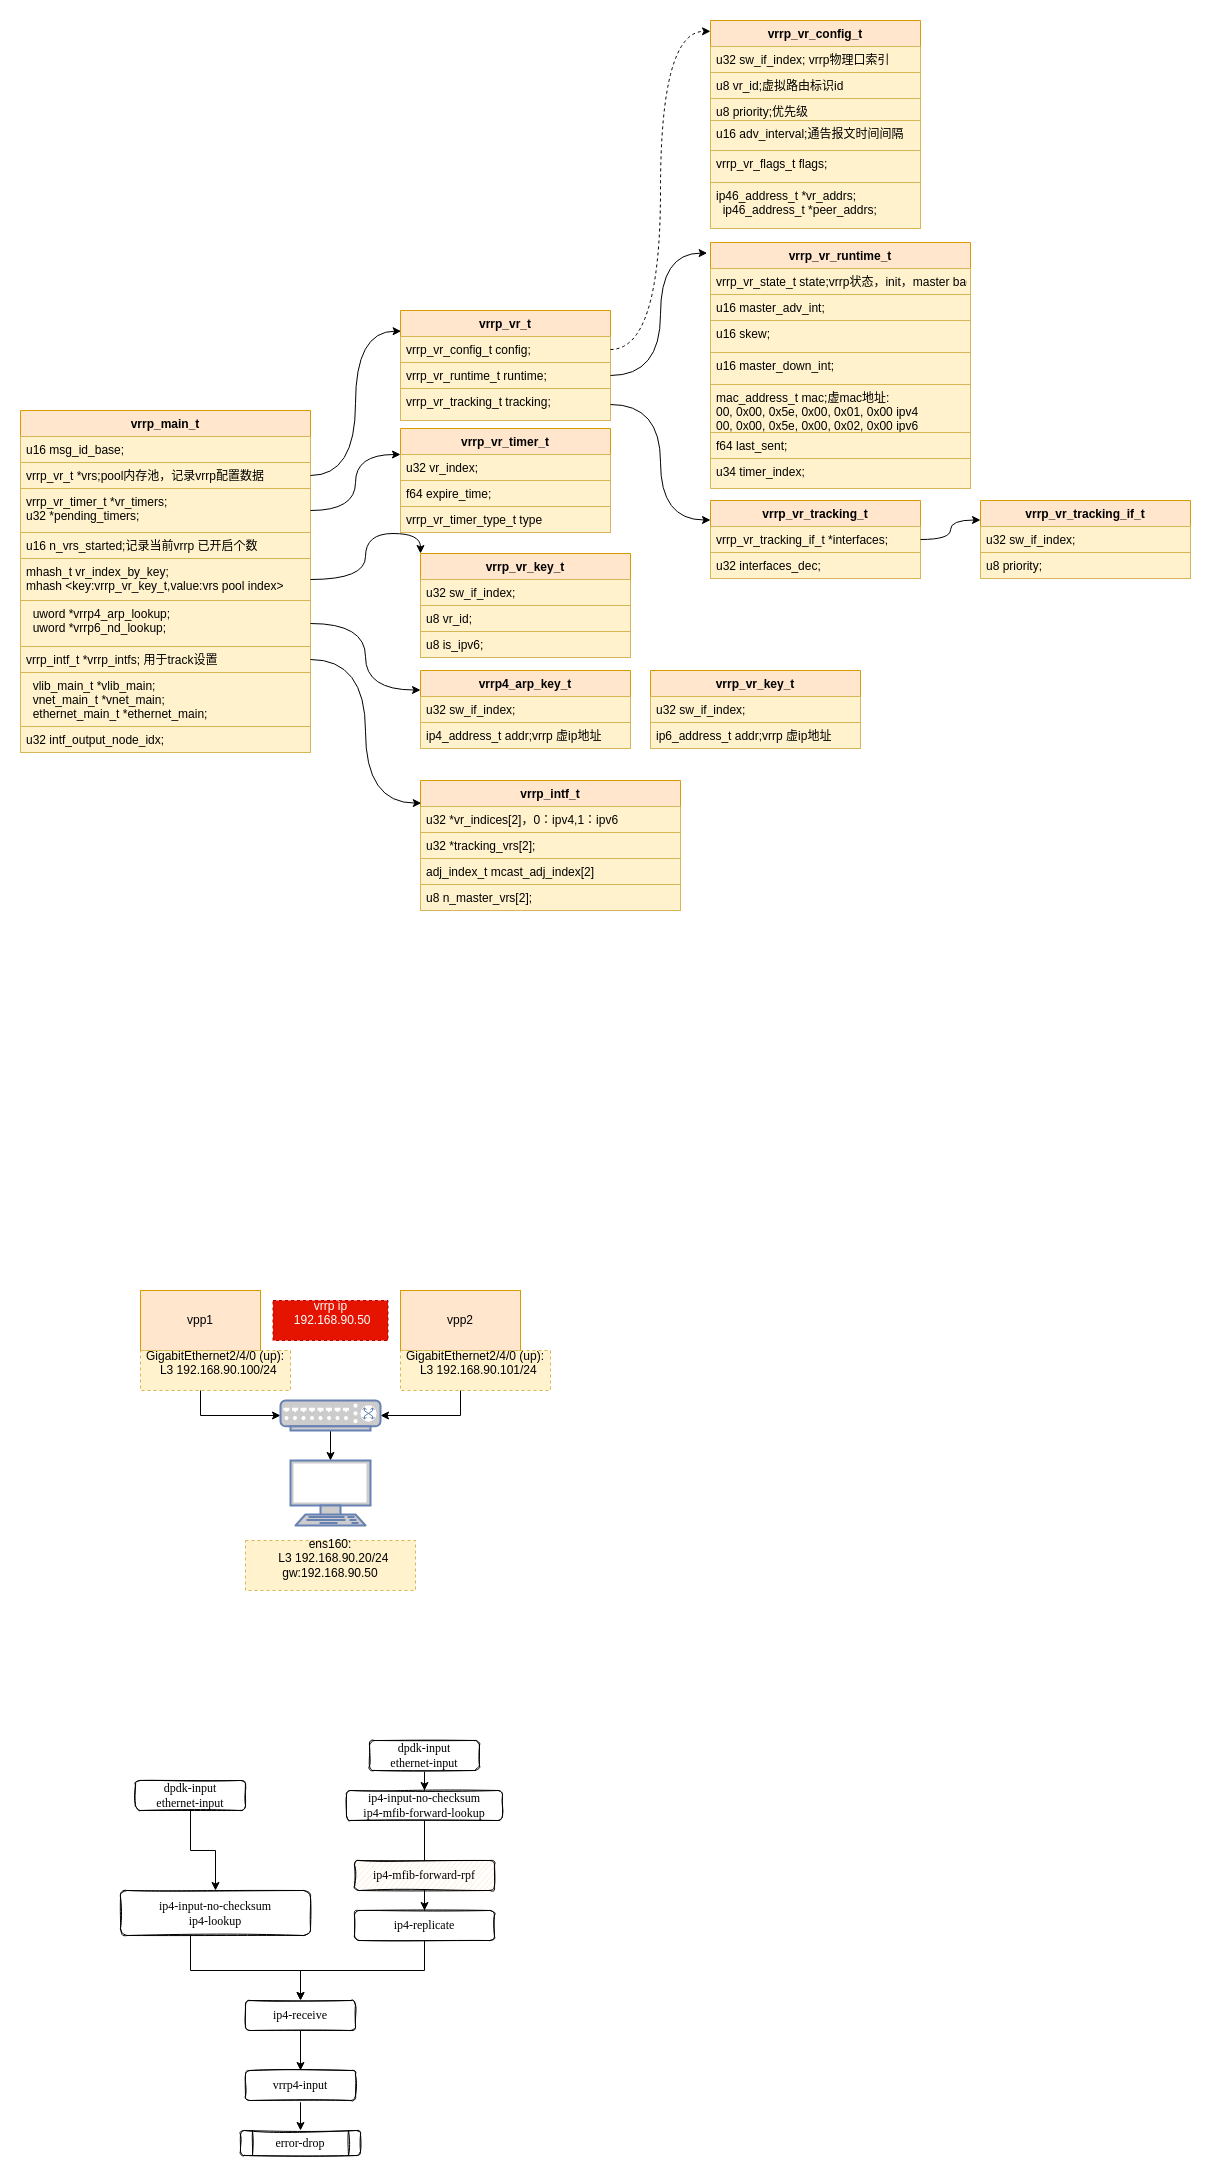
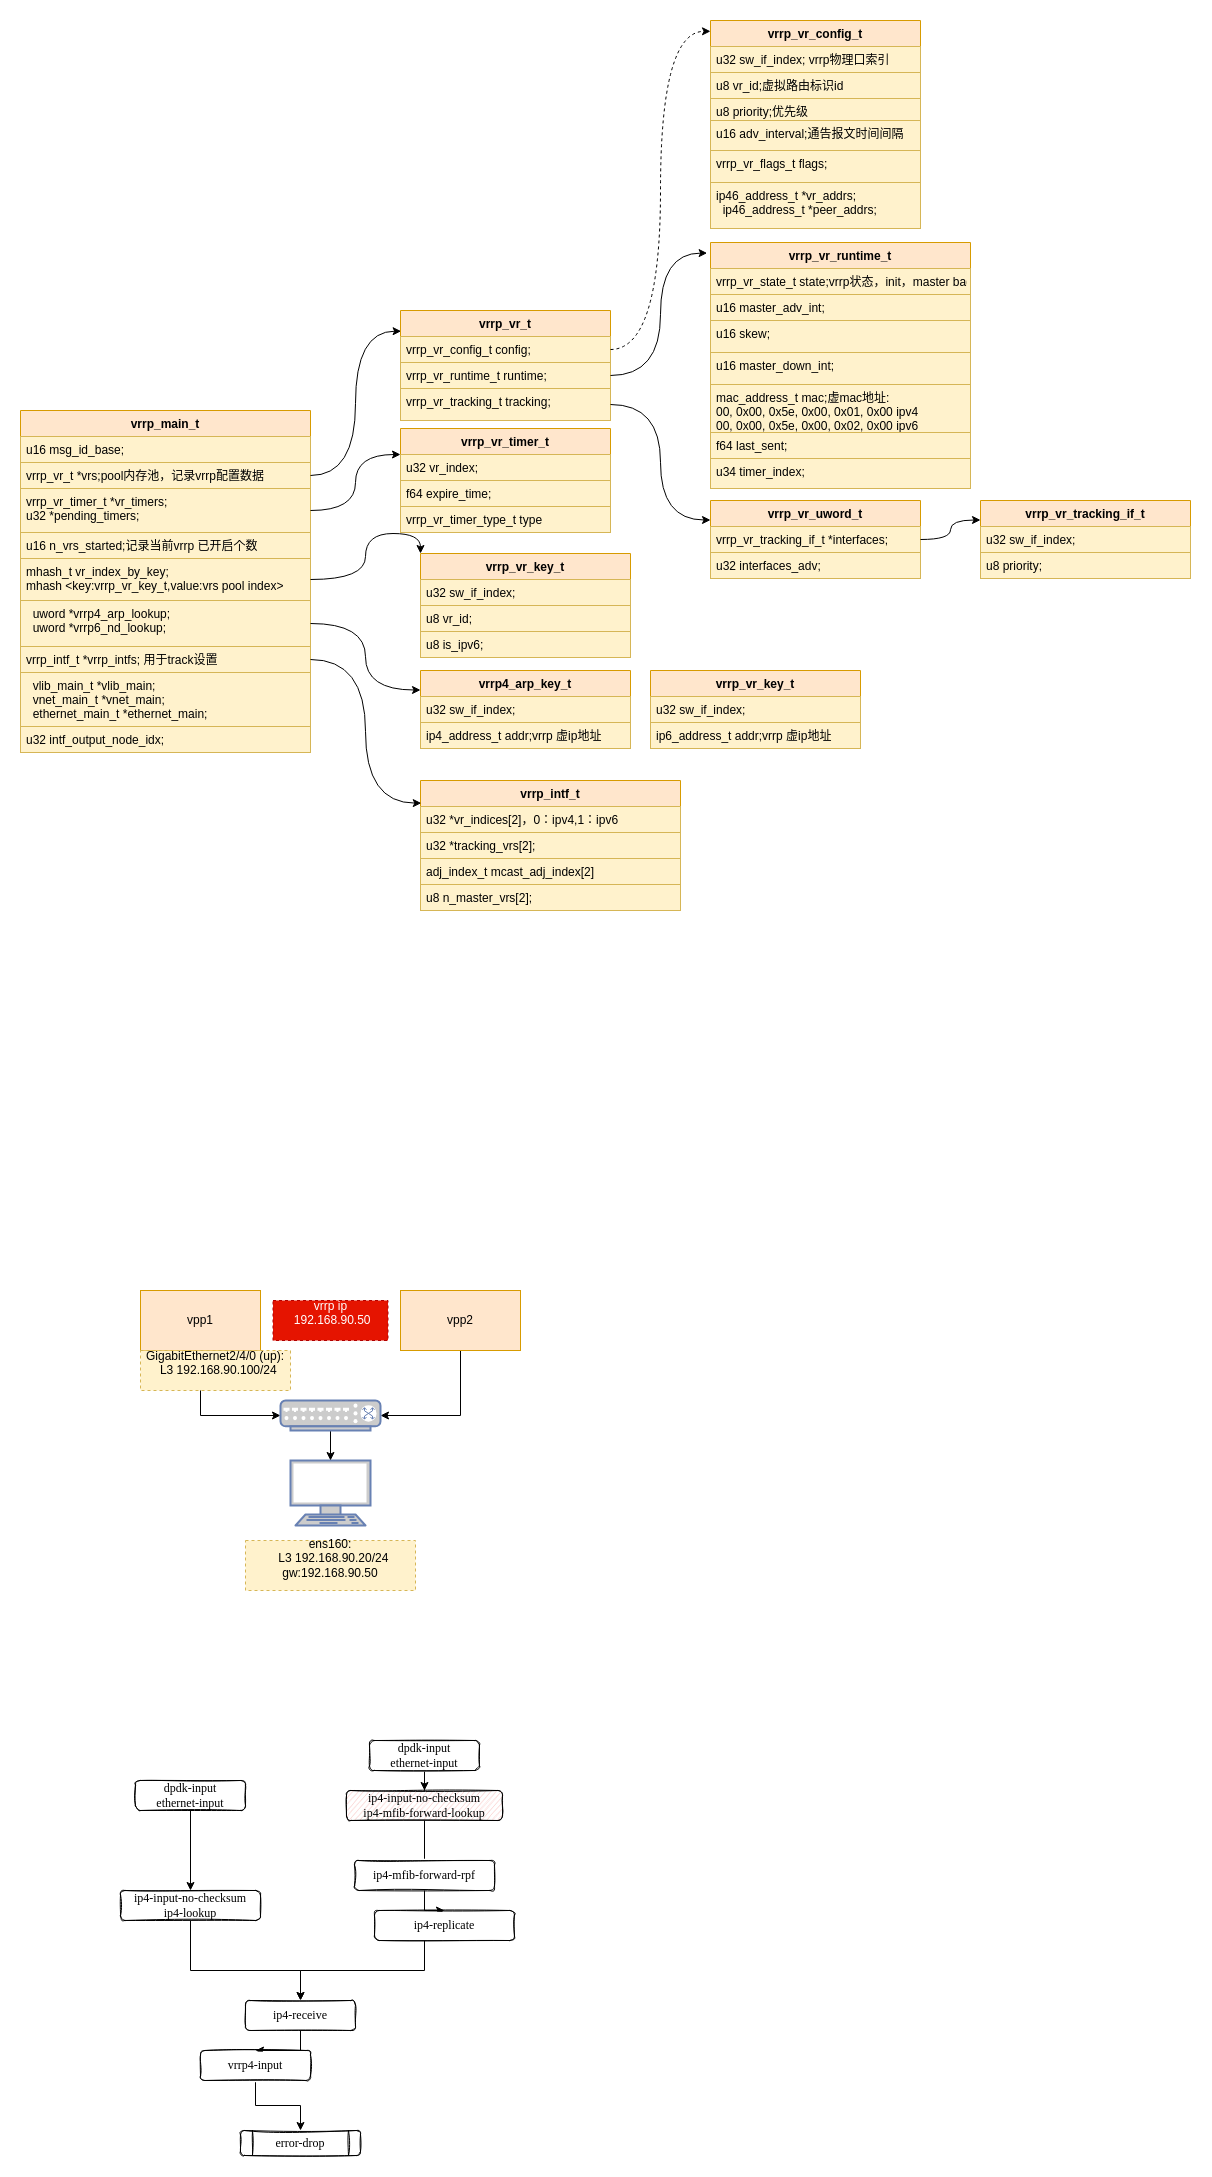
node "vrrp_vr_tracking_t": label "vrrp_vr_tracking_t" -> "vrrp_vr_uword_t"
node "u32 interfaces_dec;": label "u32 interfaces_dec;" -> "u32 interfaces_adv;"
node "GigabitEthernet2/4/0 (up): L3 192.168.90.101/24": removed
node "ip4-input-no-checksum ip4-mfib-forward-lookup": fillcolor #ffffff -> #f8cecc
node "ip4-mfib-forward-rpf": fillcolor #ffe6cc -> #ffffff
node "ip4-input-no-checksum ip4-lookup": size 190x45 -> 140x30
node "ip4-replicate": moved (425, 1926) -> (445, 1926)
node "vrrp4-input": moved (301, 2086) -> (256, 2066)
